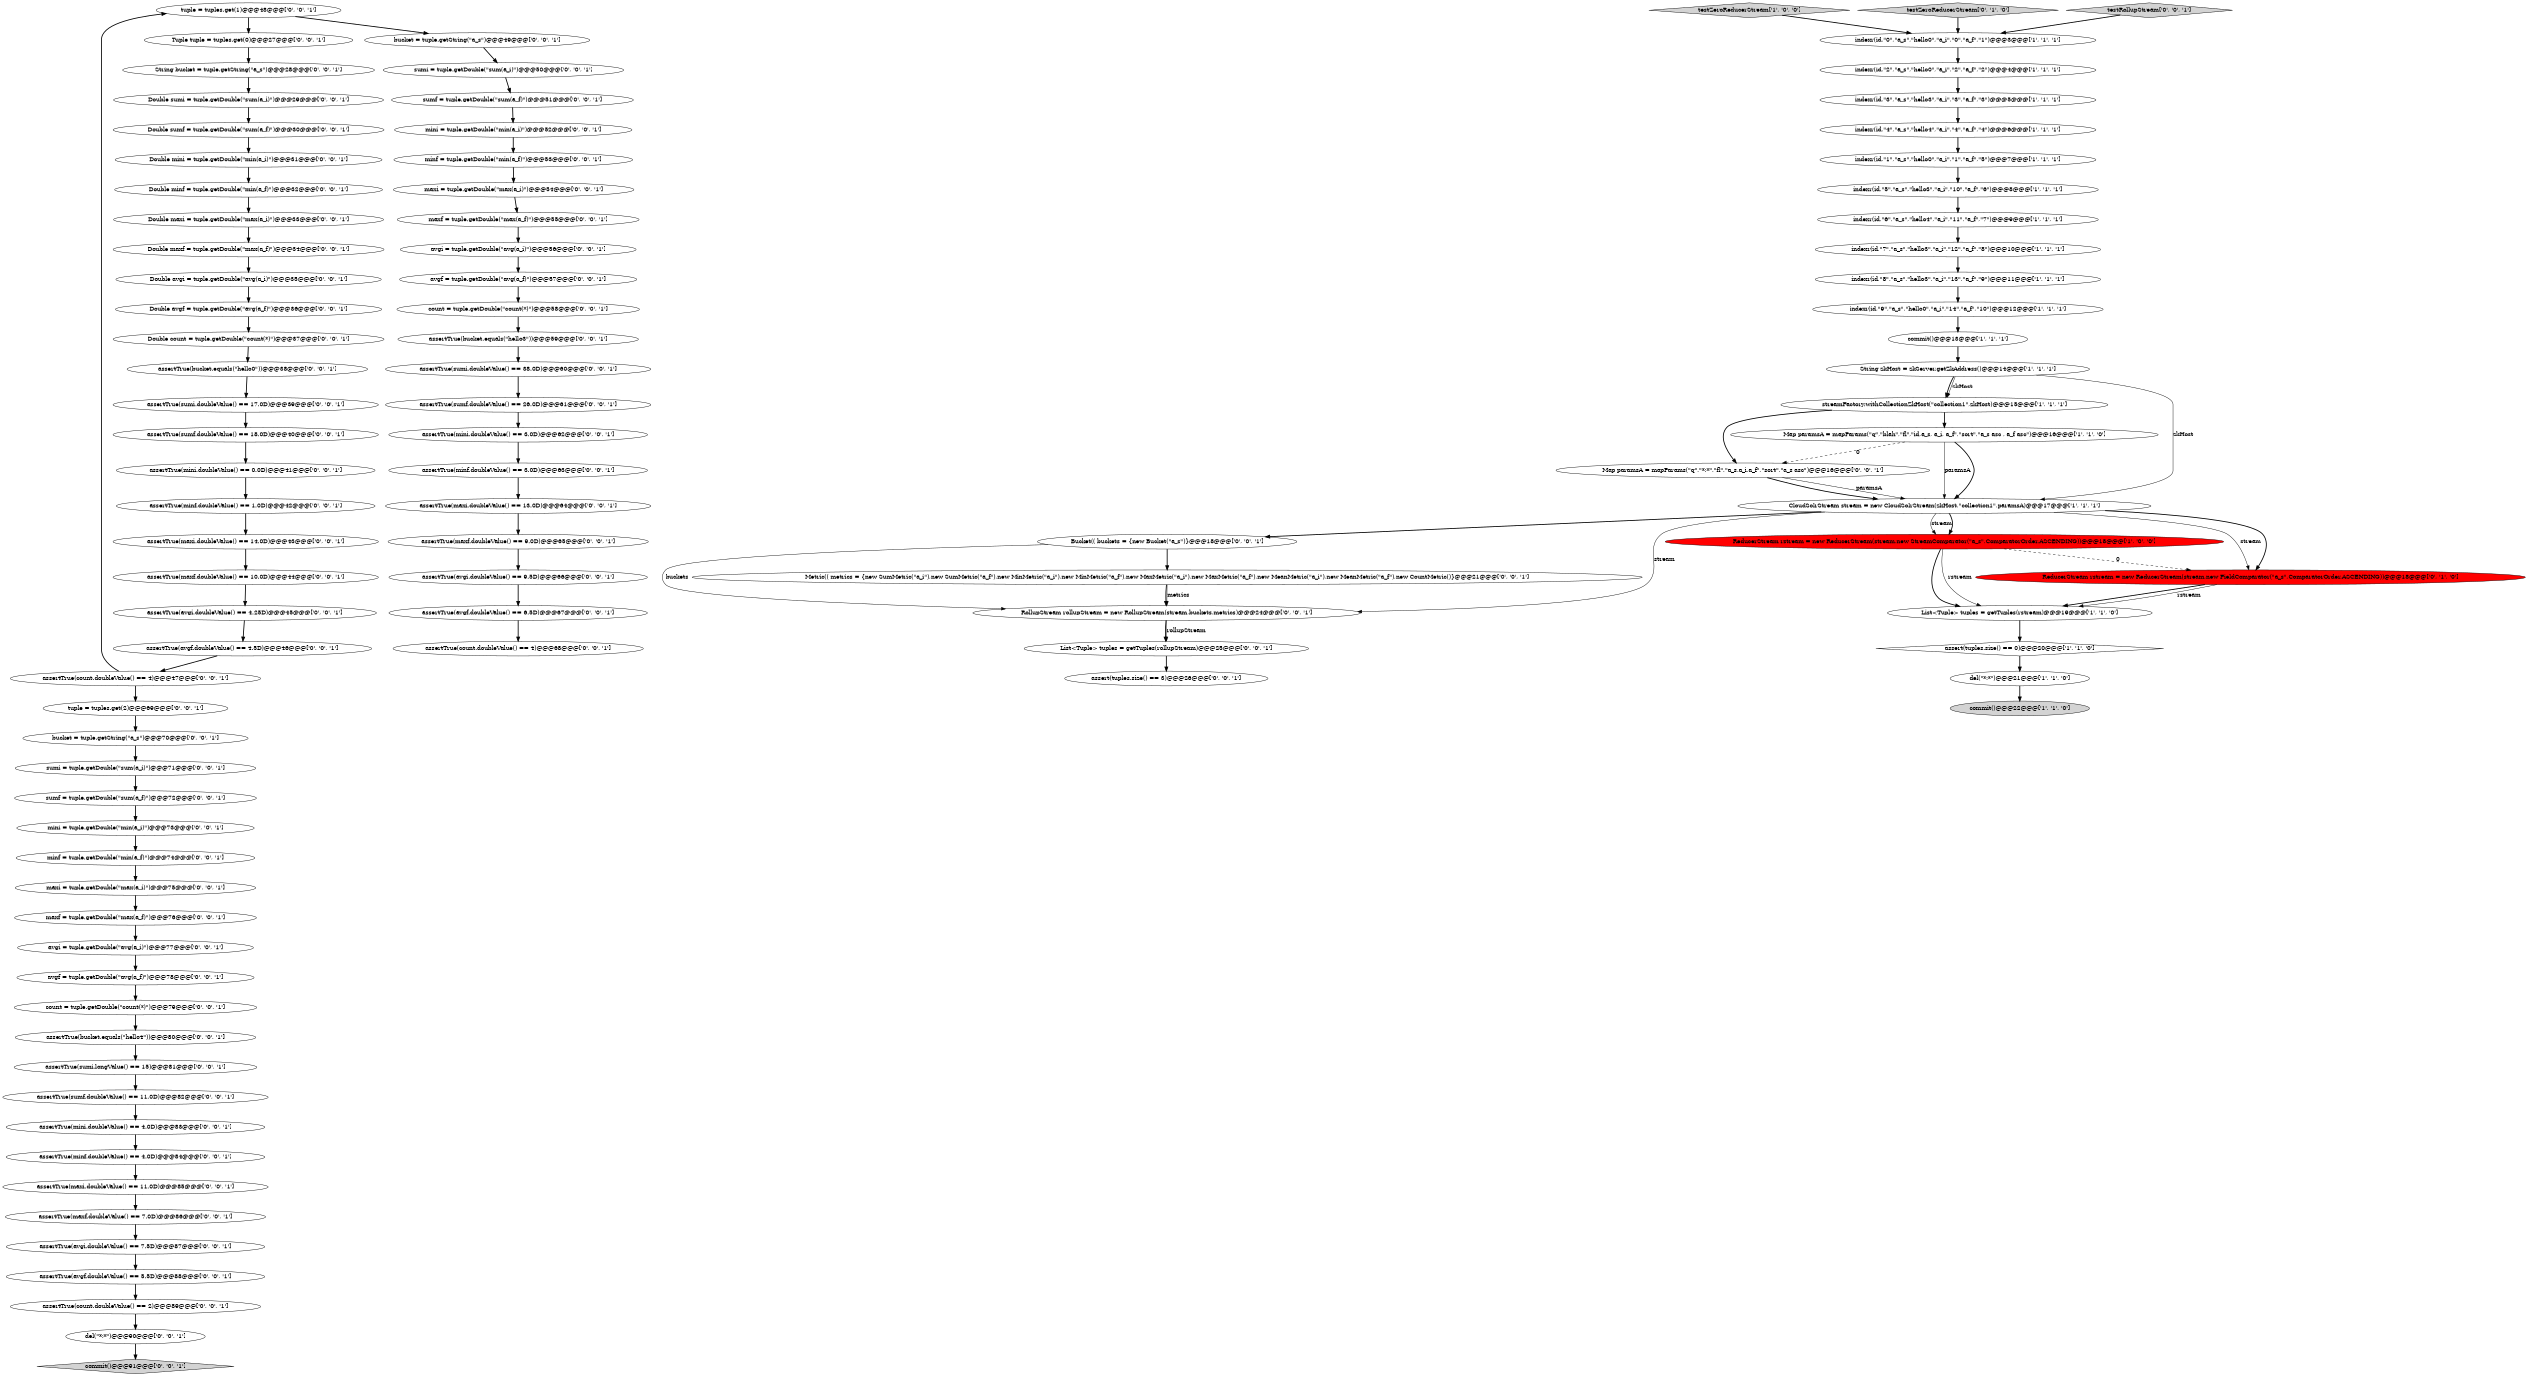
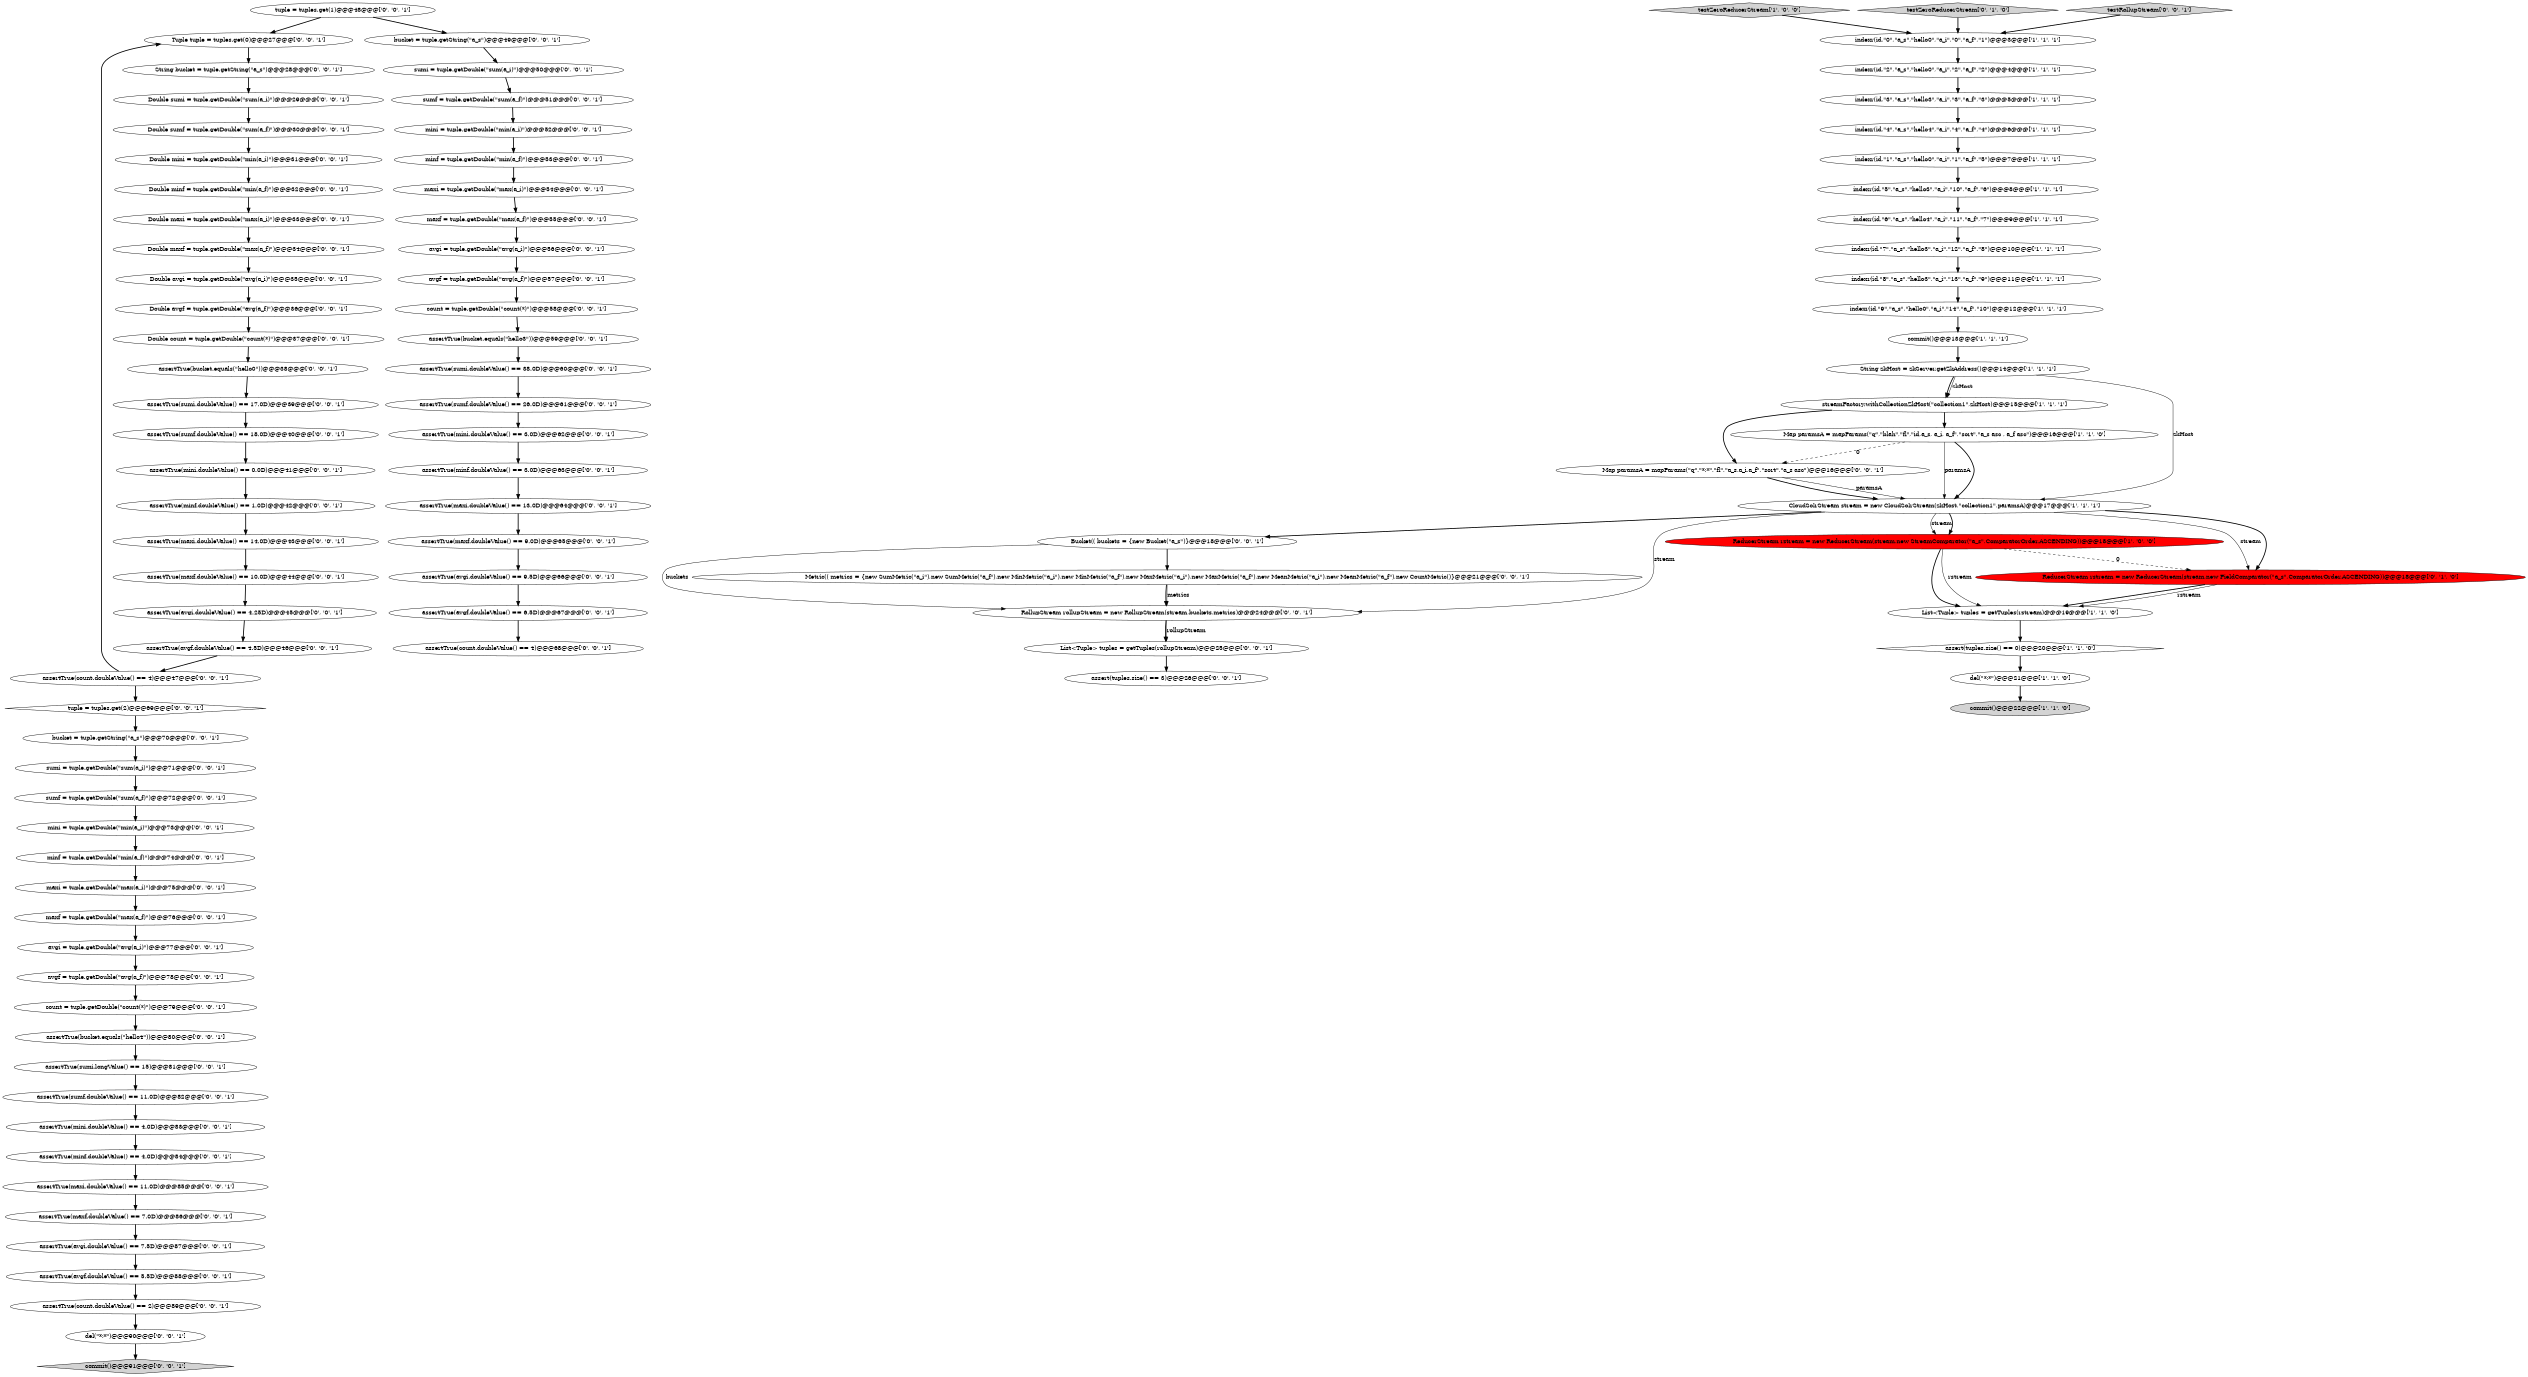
edge "assertTrue(count.doubleValue() == 4)@@@47@@@['0', '0', '1']" -> "tuple = tuples.get(1)@@@48@@@['0', '0', '1']": now "assertTrue(count.doubleValue() == 4)@@@47@@@['0', '0', '1']" -> "Tuple tuple = tuples.get(0)@@@27@@@['0', '0', '1']"
node "tuple = tuples.get(2)@@@69@@@['0', '0', '1']": shape ellipse -> diamond
